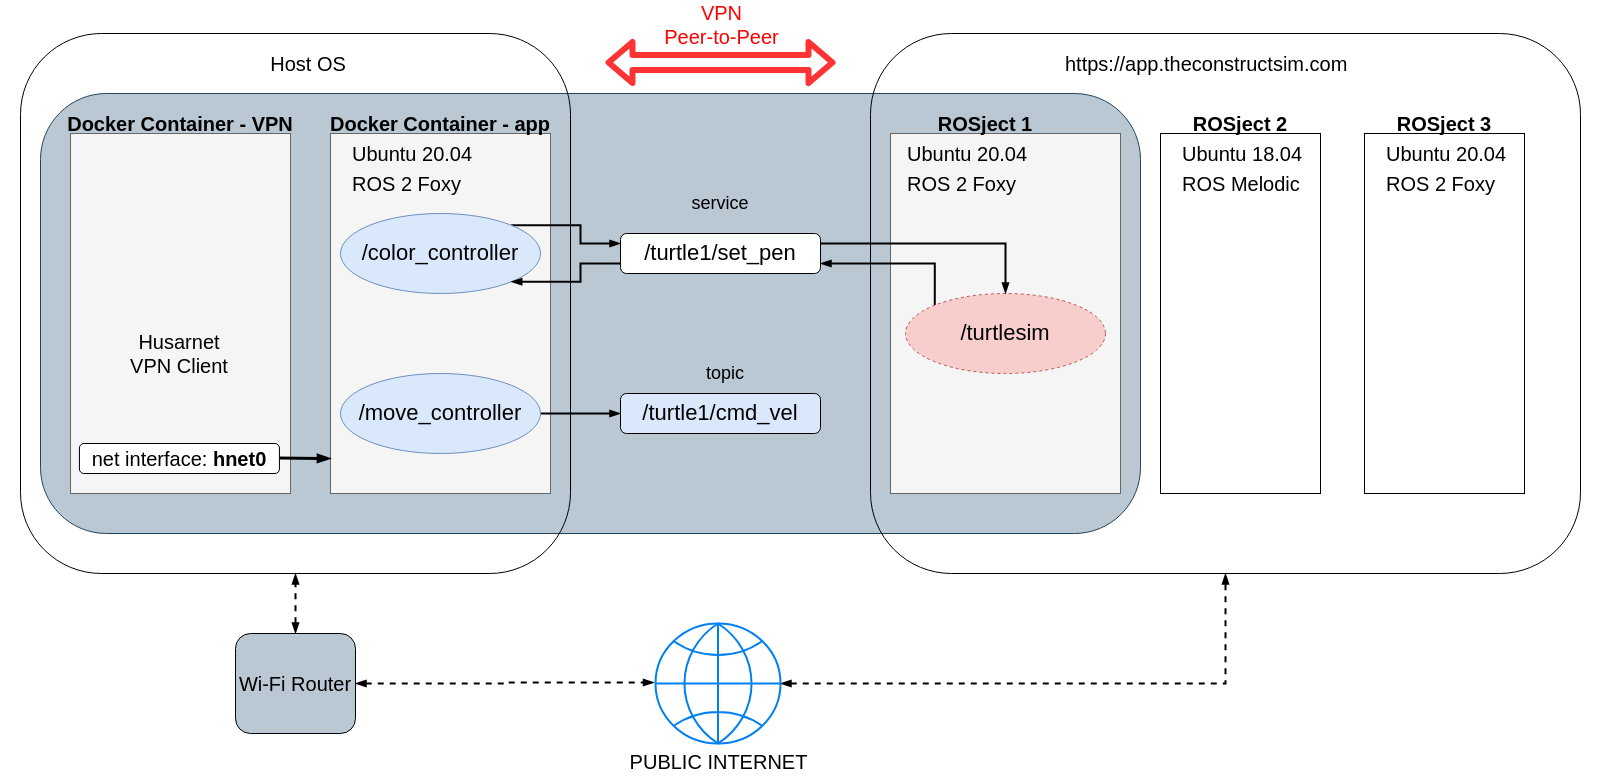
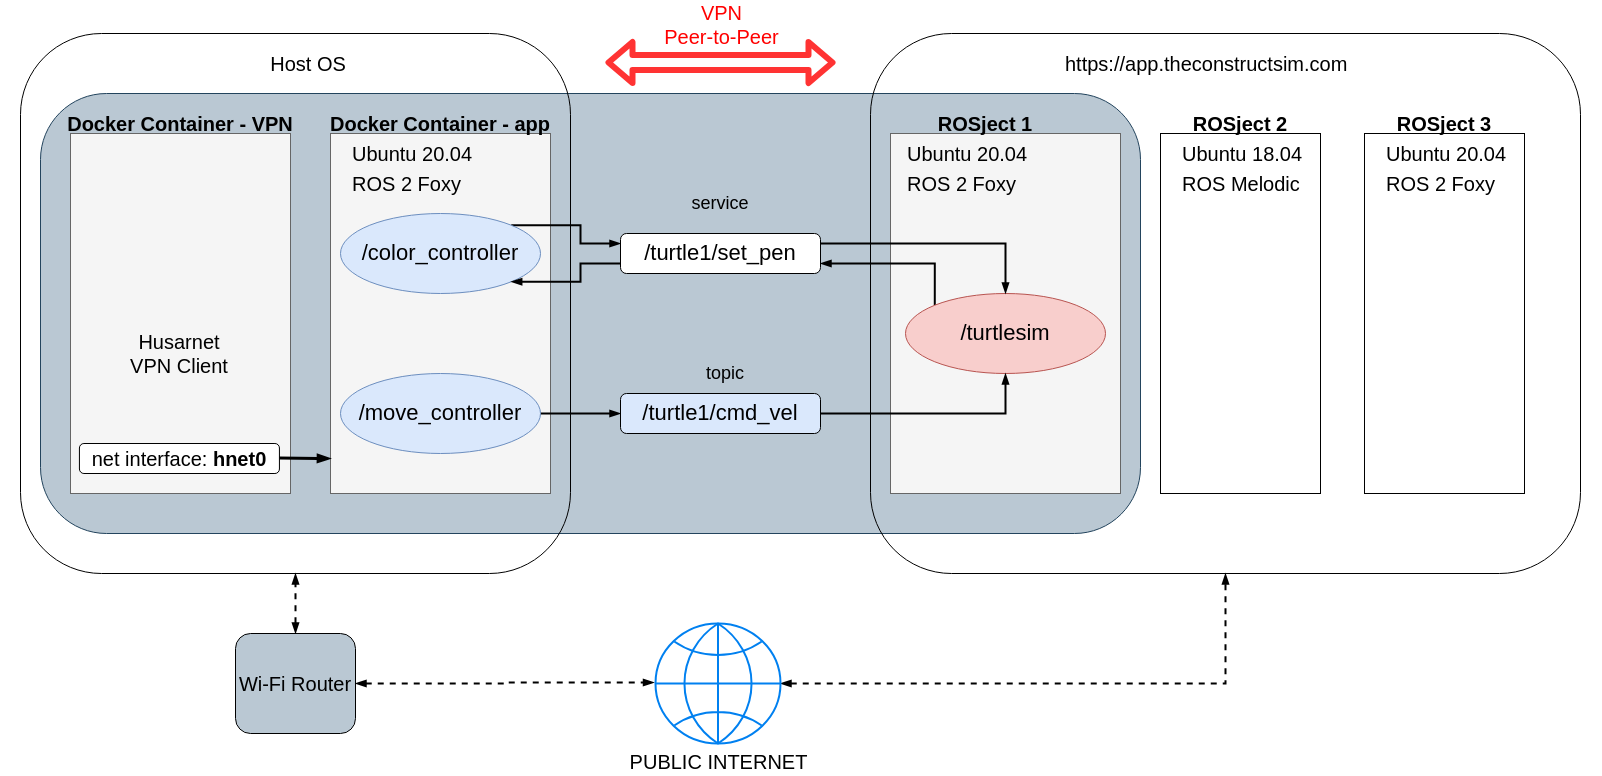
node "/turtlesim": style dashed -> solid
edge "/turtle1/cmd_vel" -> "/turtlesim": added
